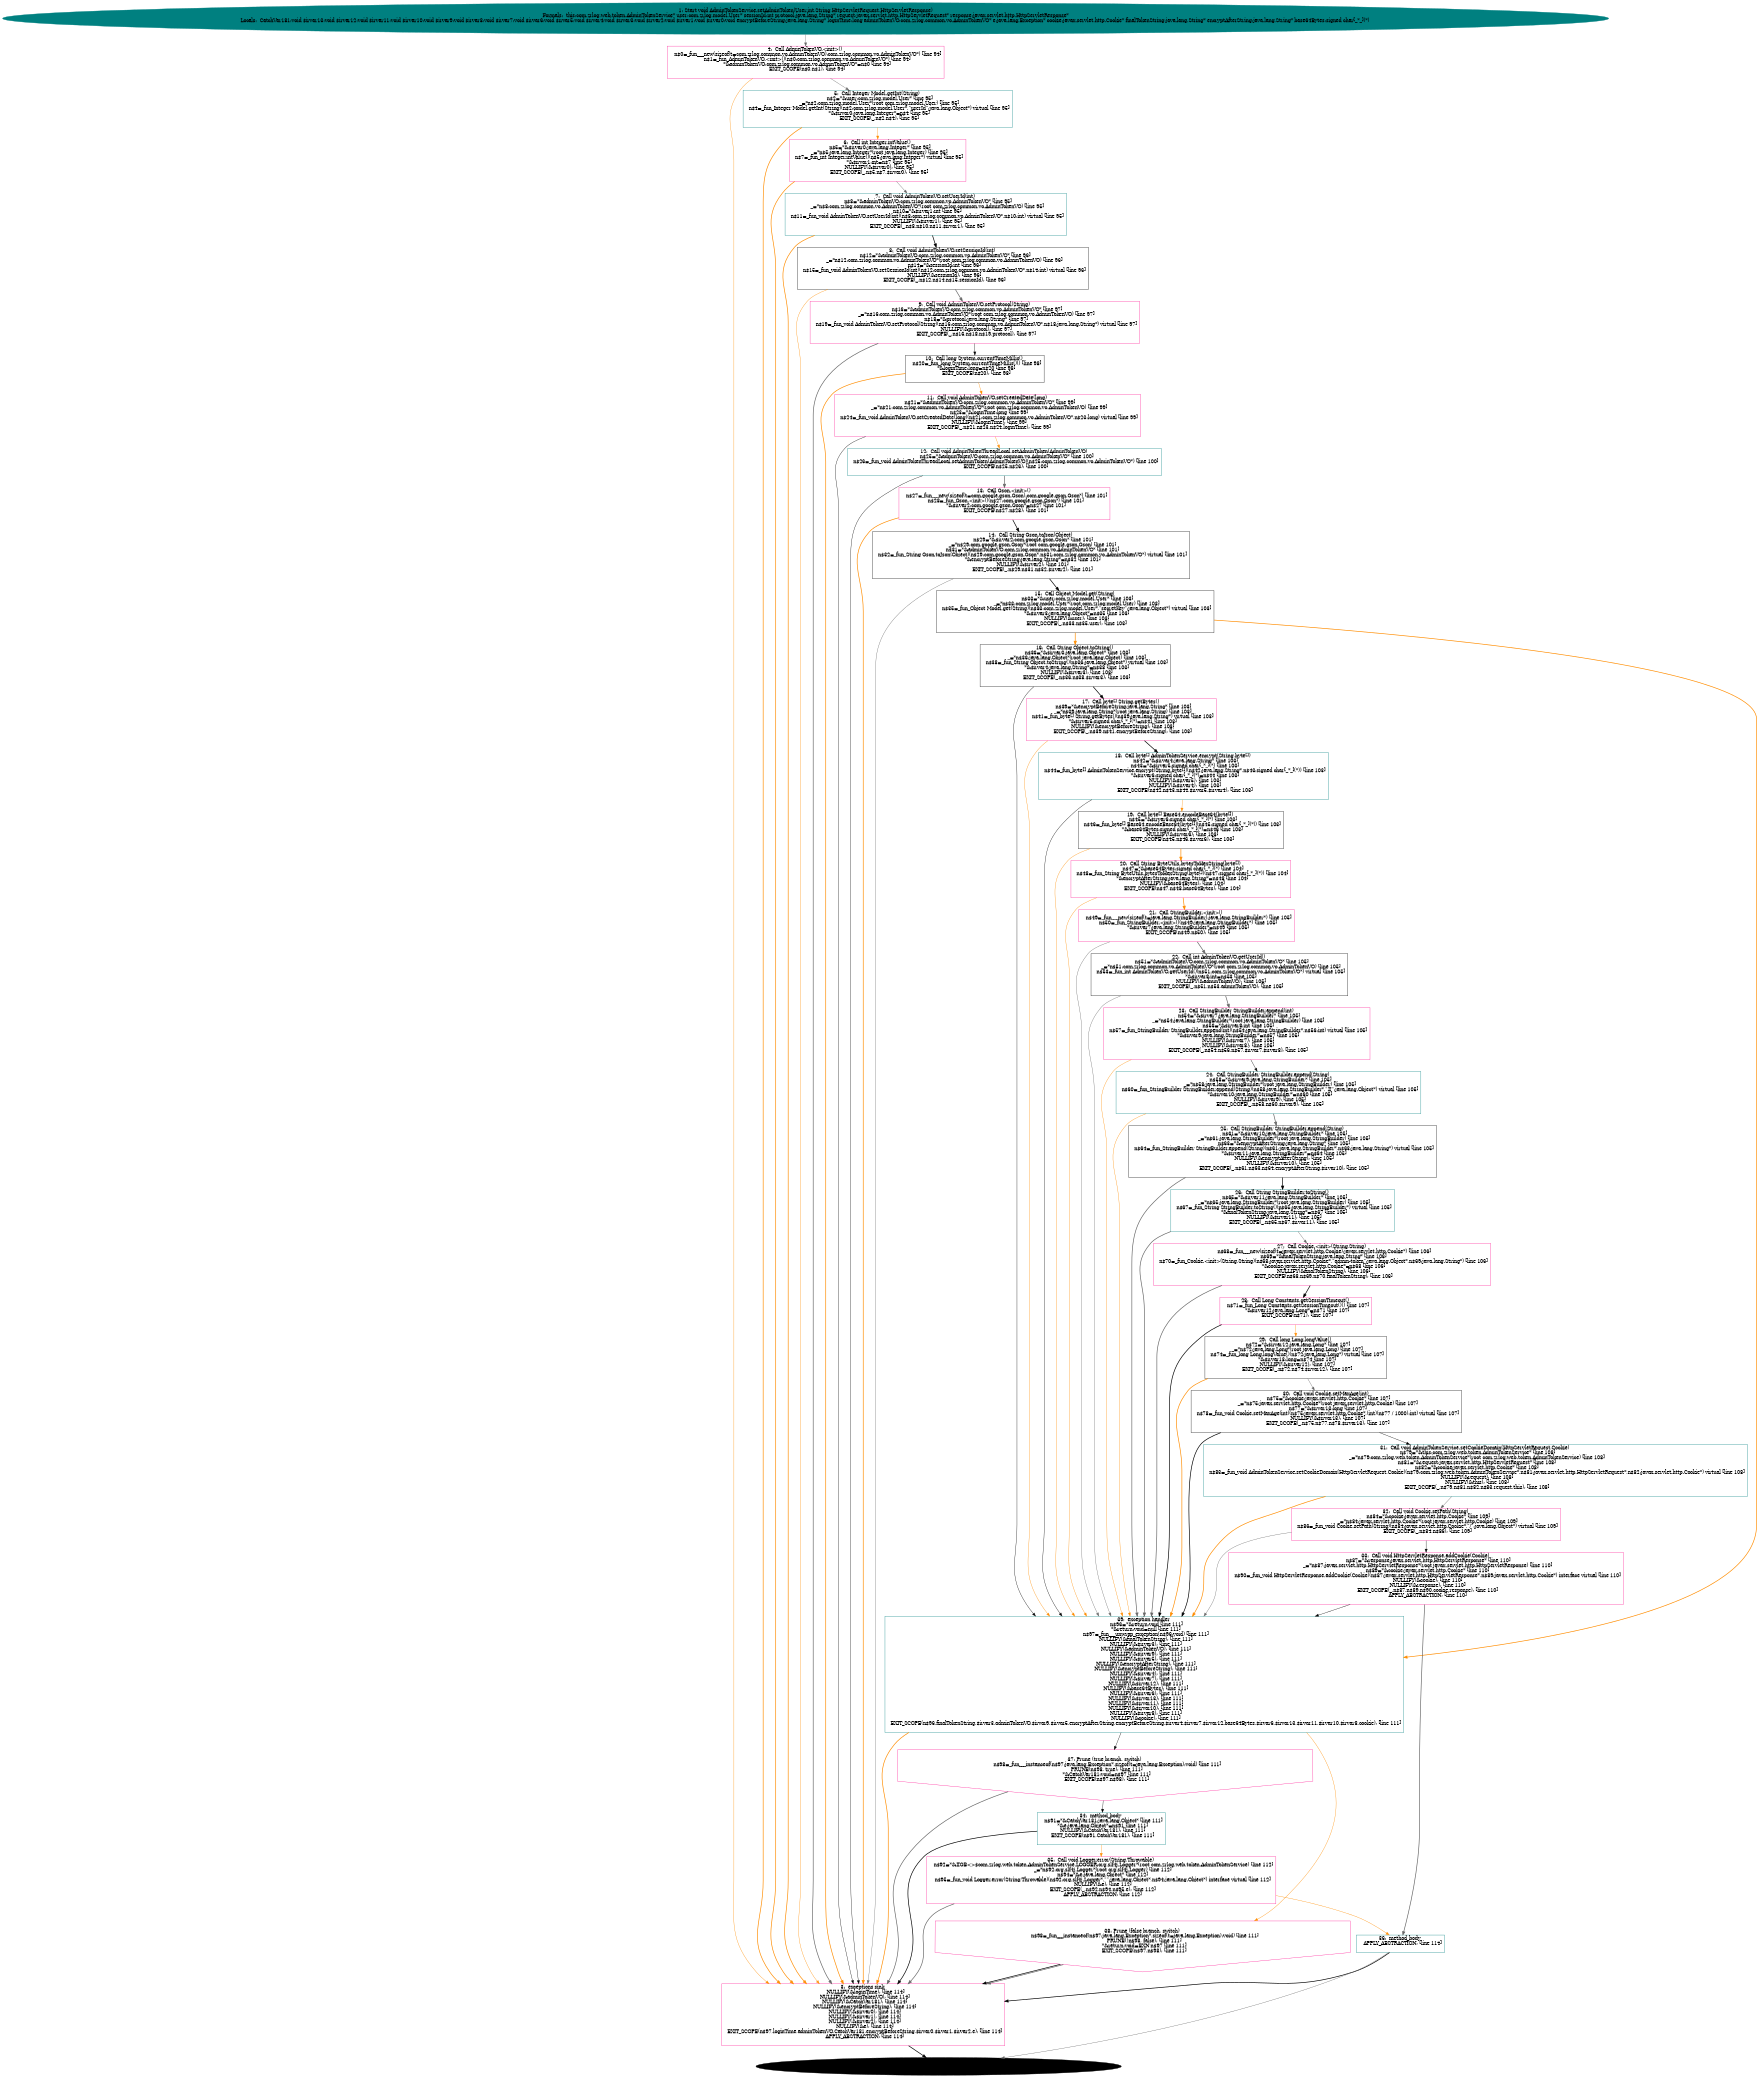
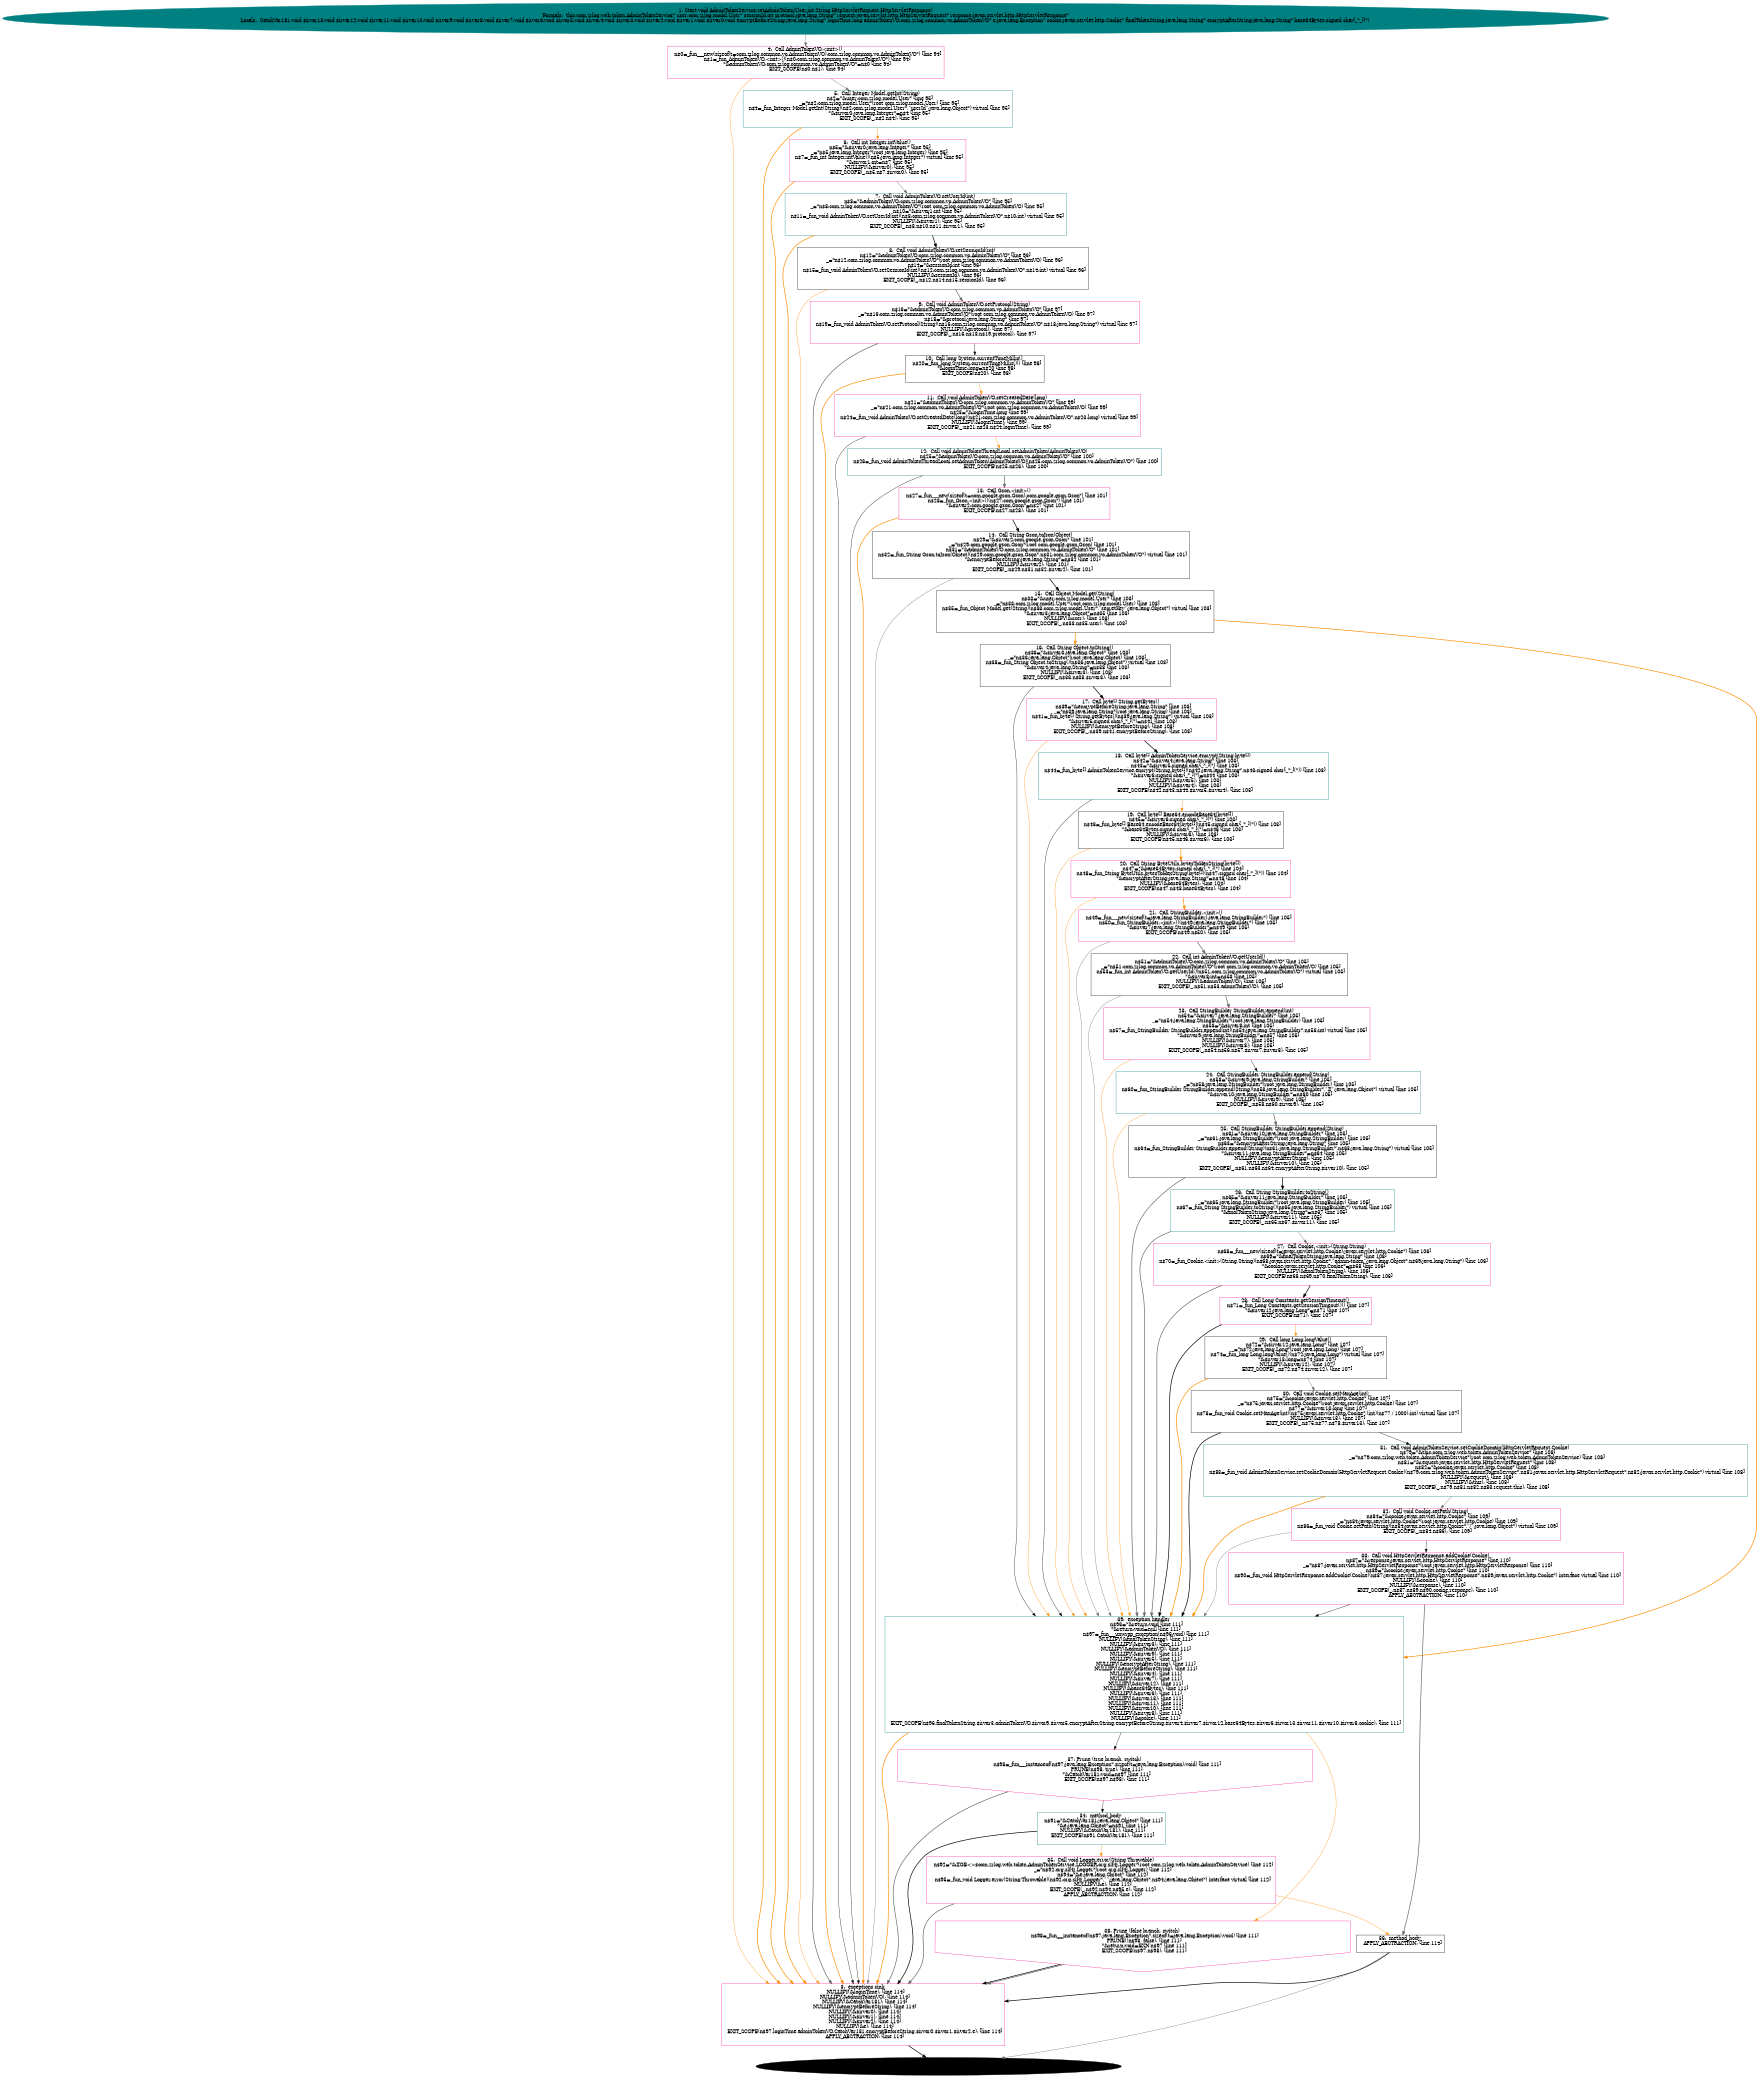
node "36:  method_body APPLY_ABSTRACTION; [line 114]": color teal -> black
